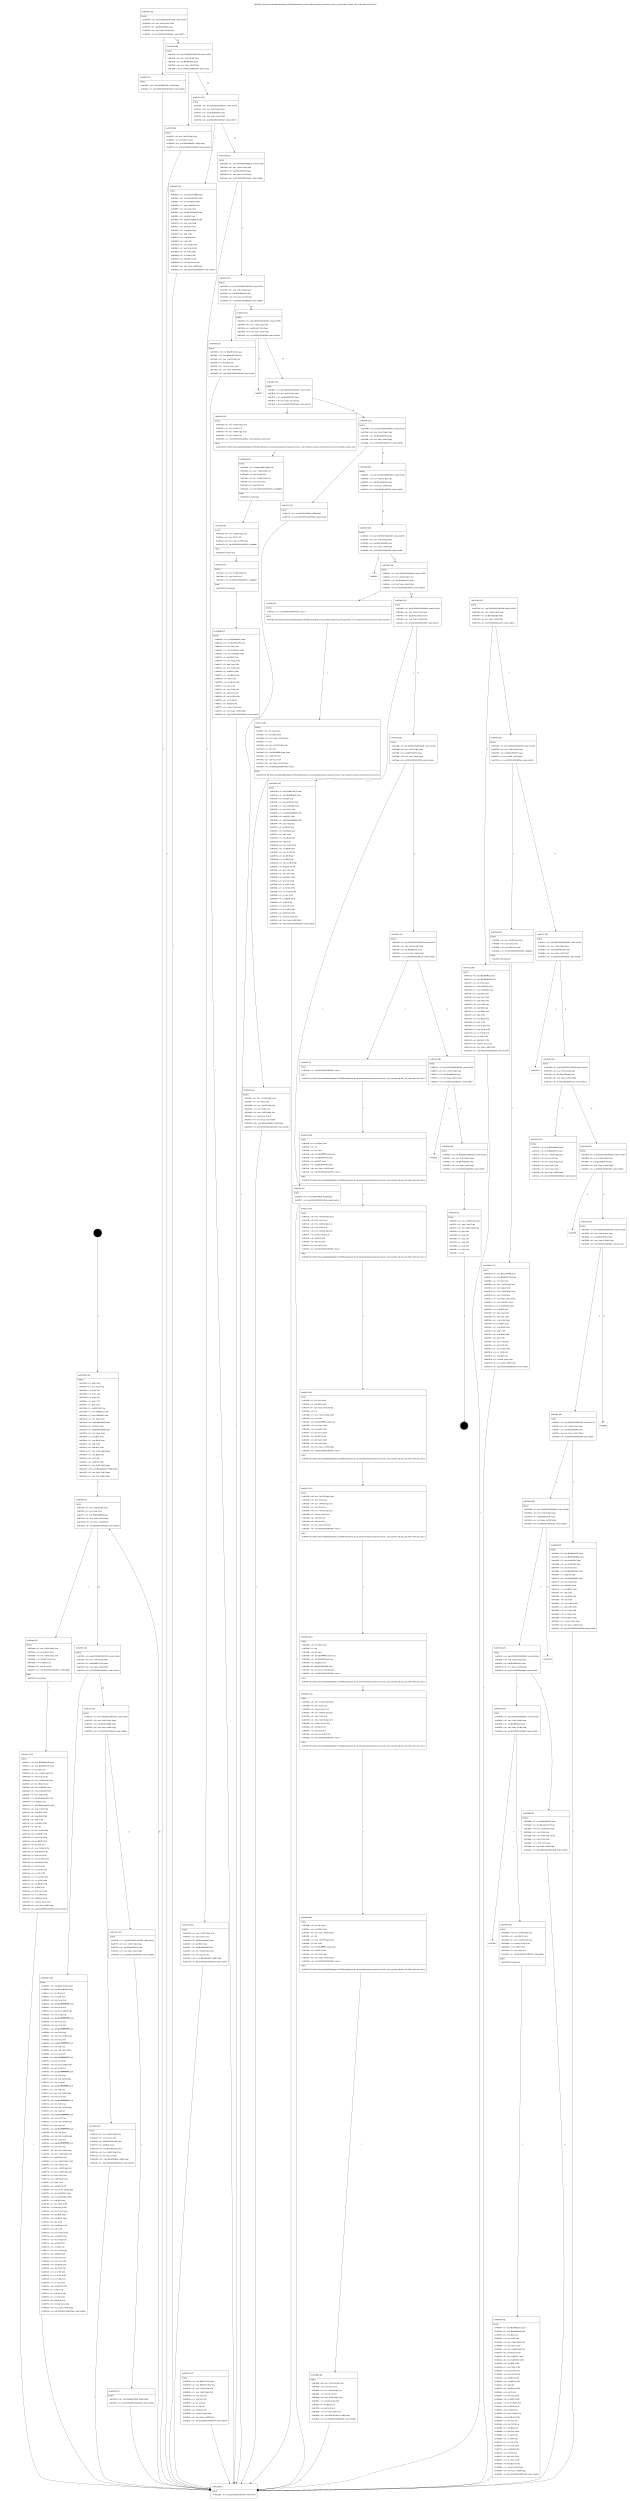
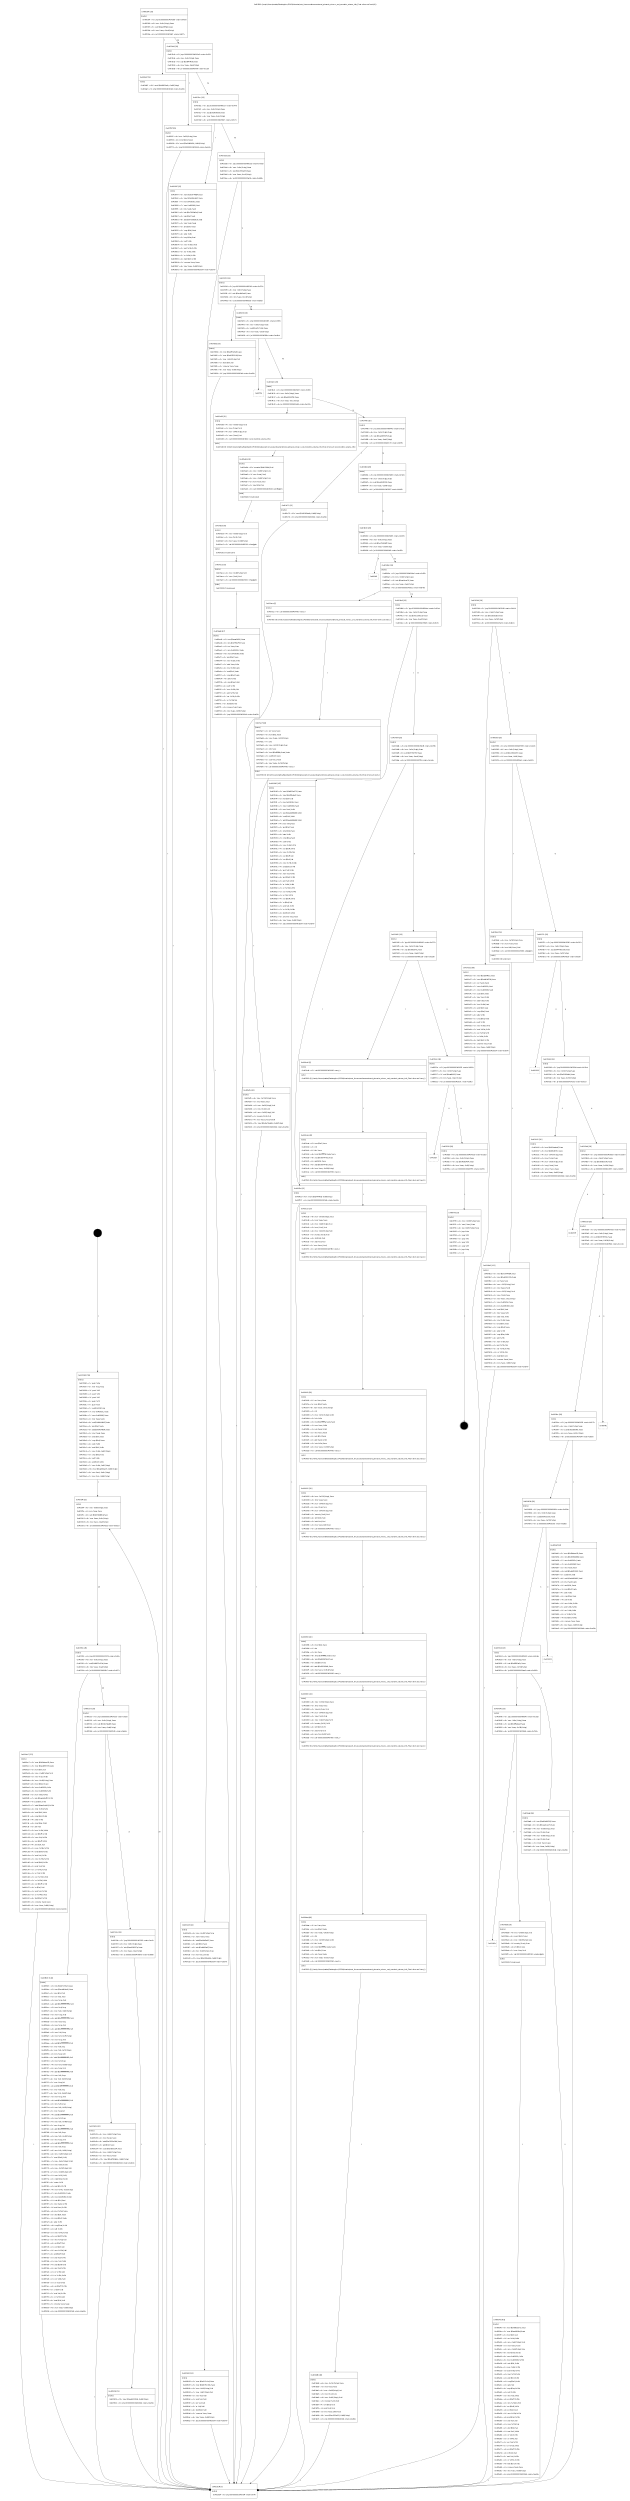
node "0x401baa [29]": removed
edge "0x401e08 [42]" -> "0x4020d4 [5]": now "0x401e08 [42]" -> "0x401682 [53]"
